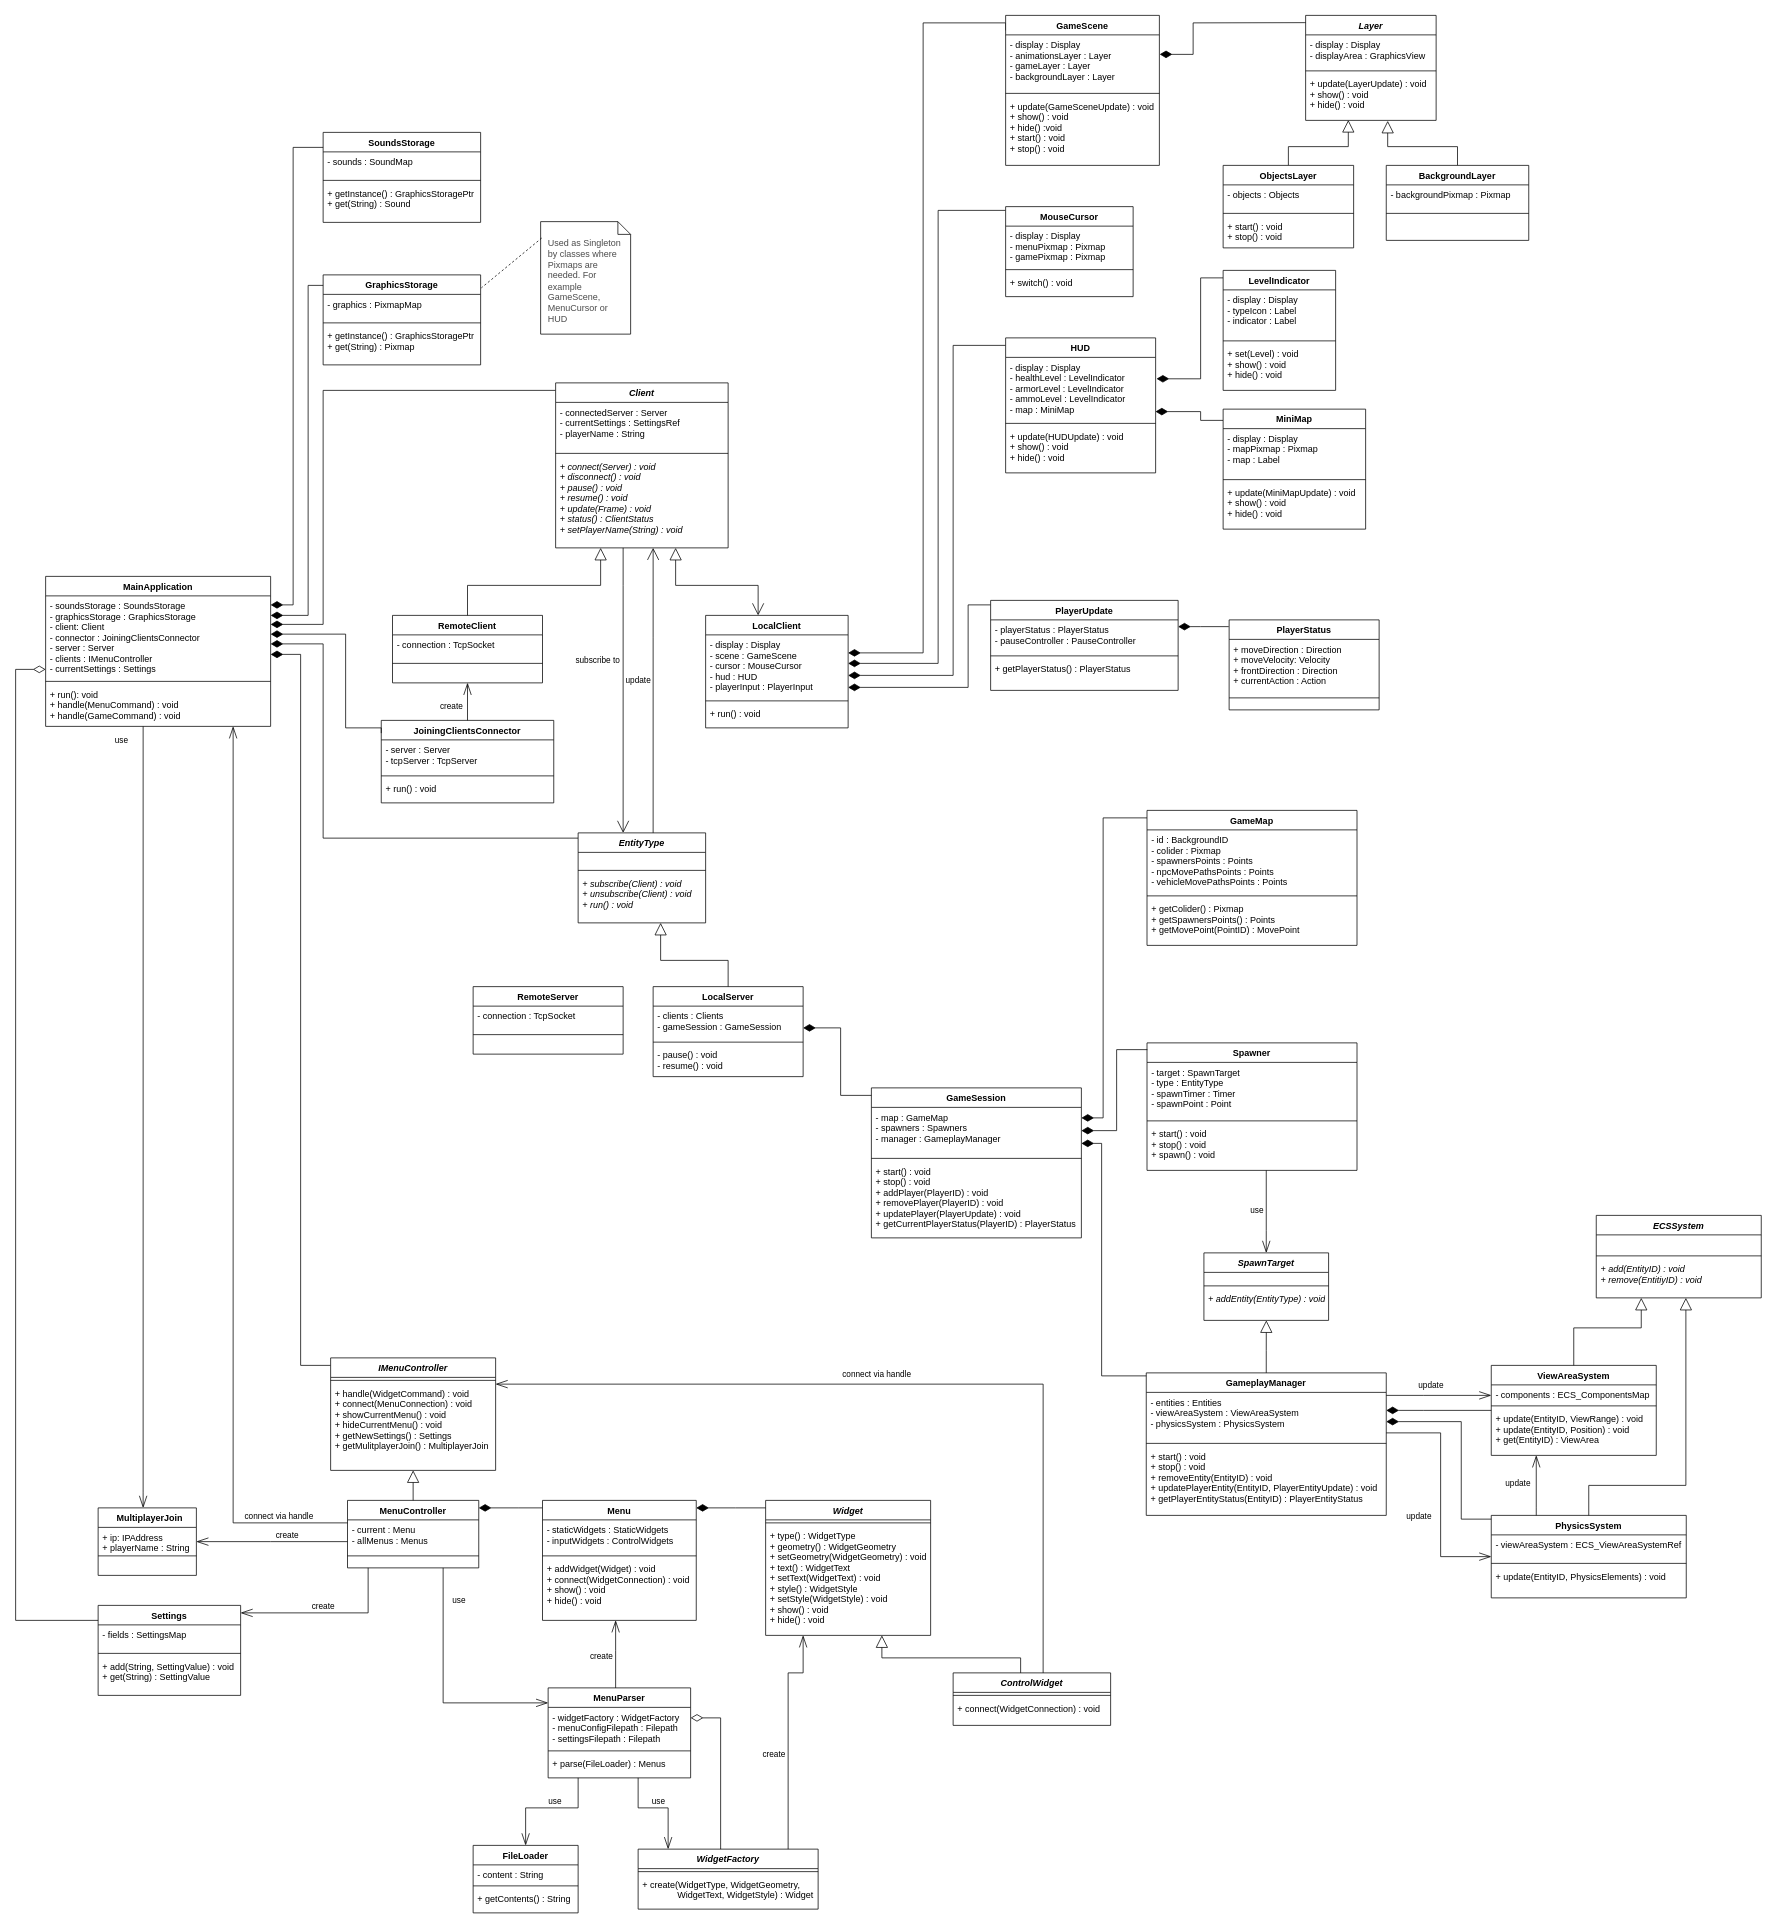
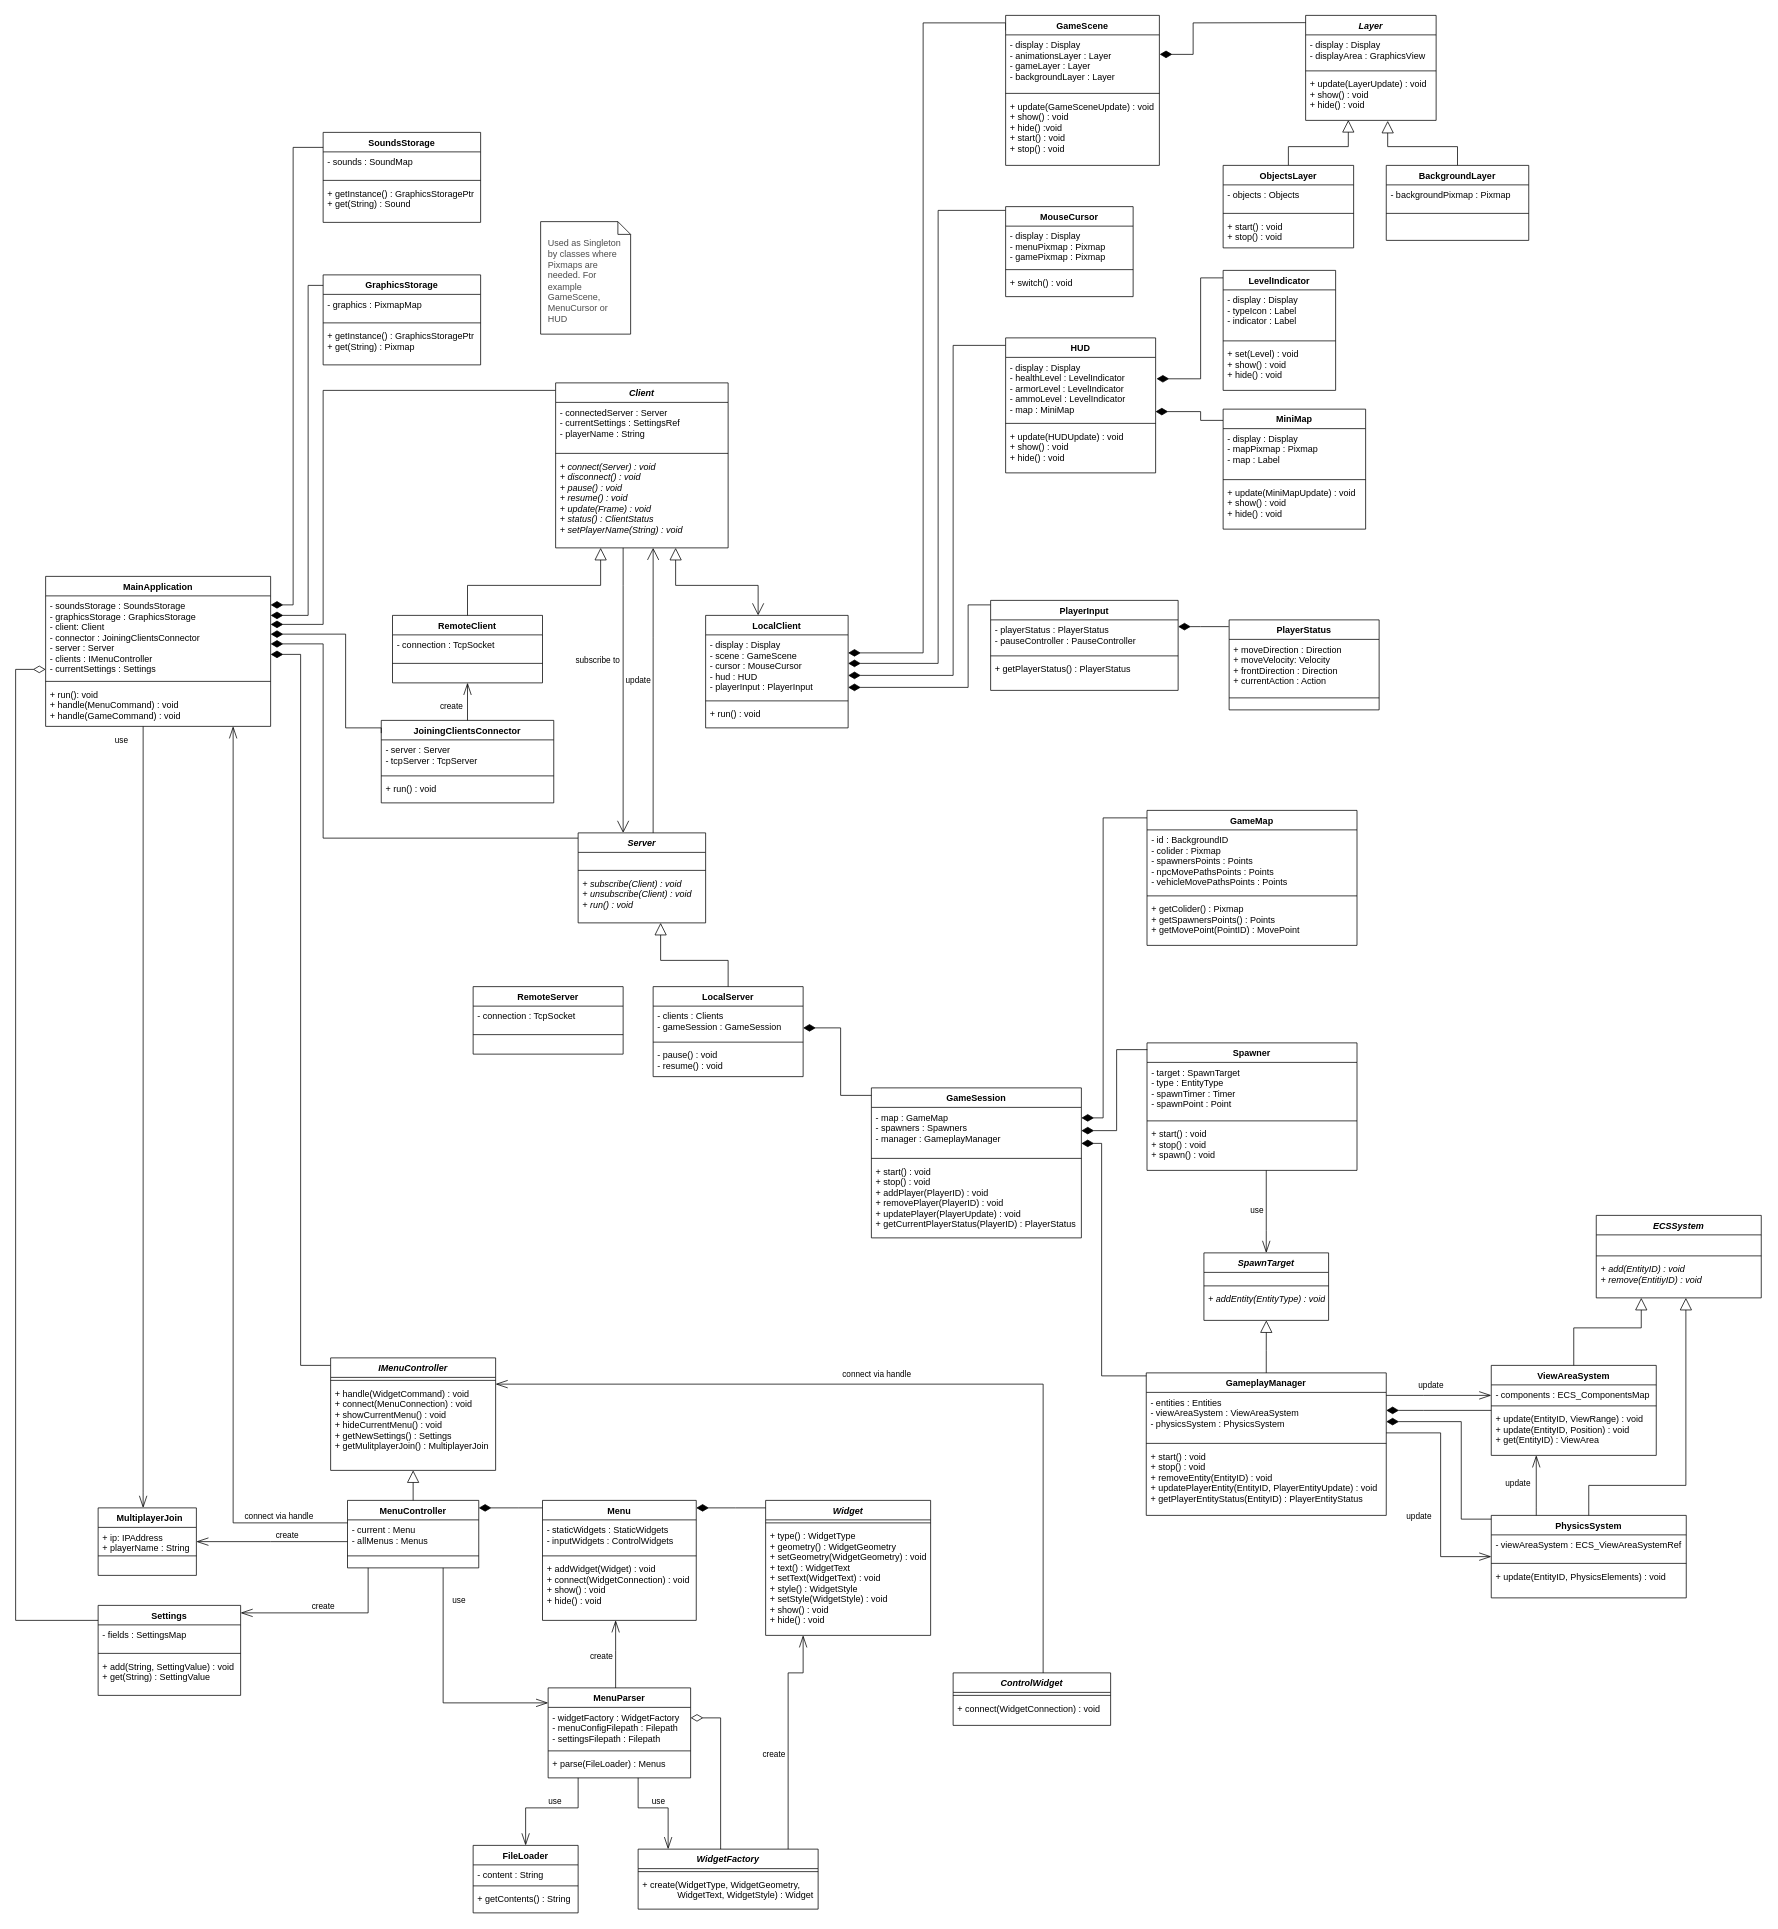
edge "Used as Singleton by classes where Pixmaps are needed. For example GameScene, MenuCursor or HUD" -- "GraphicsStorage": removed
node "PlayerUpdate": label "PlayerUpdate" -> "PlayerInput"
node "EntityType": label "EntityType" -> "Server"
edge "ControlWidget" -> "Widget": removed
